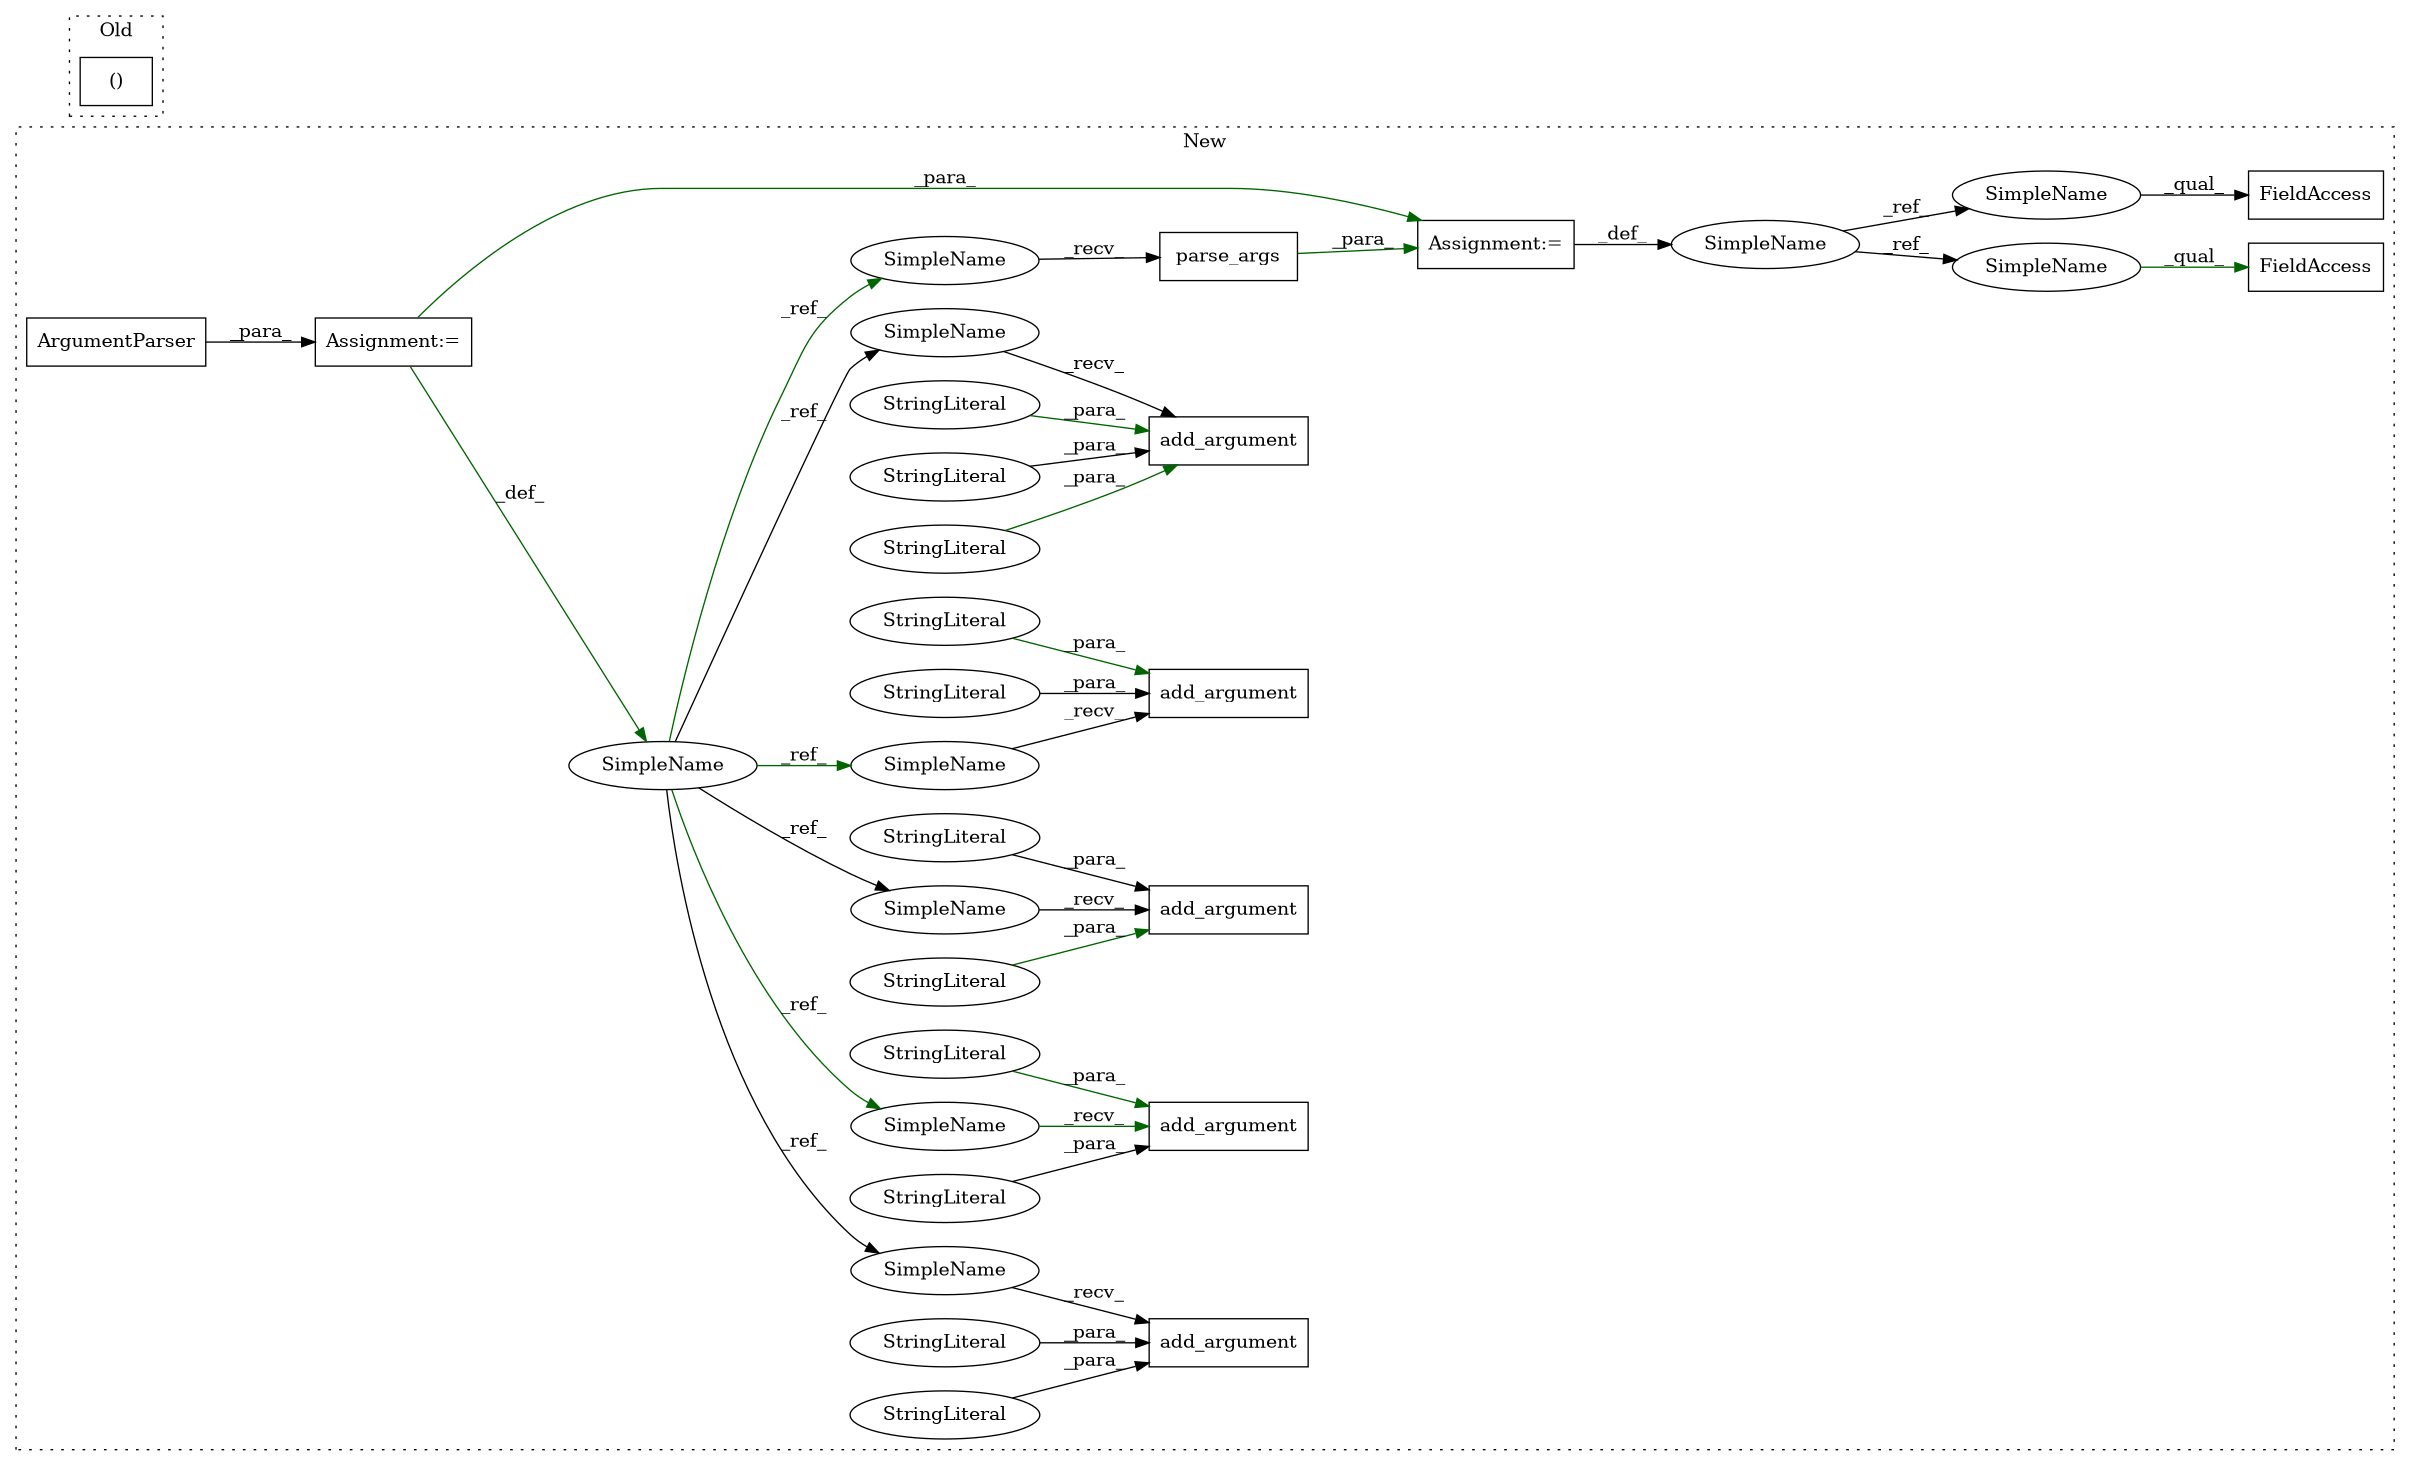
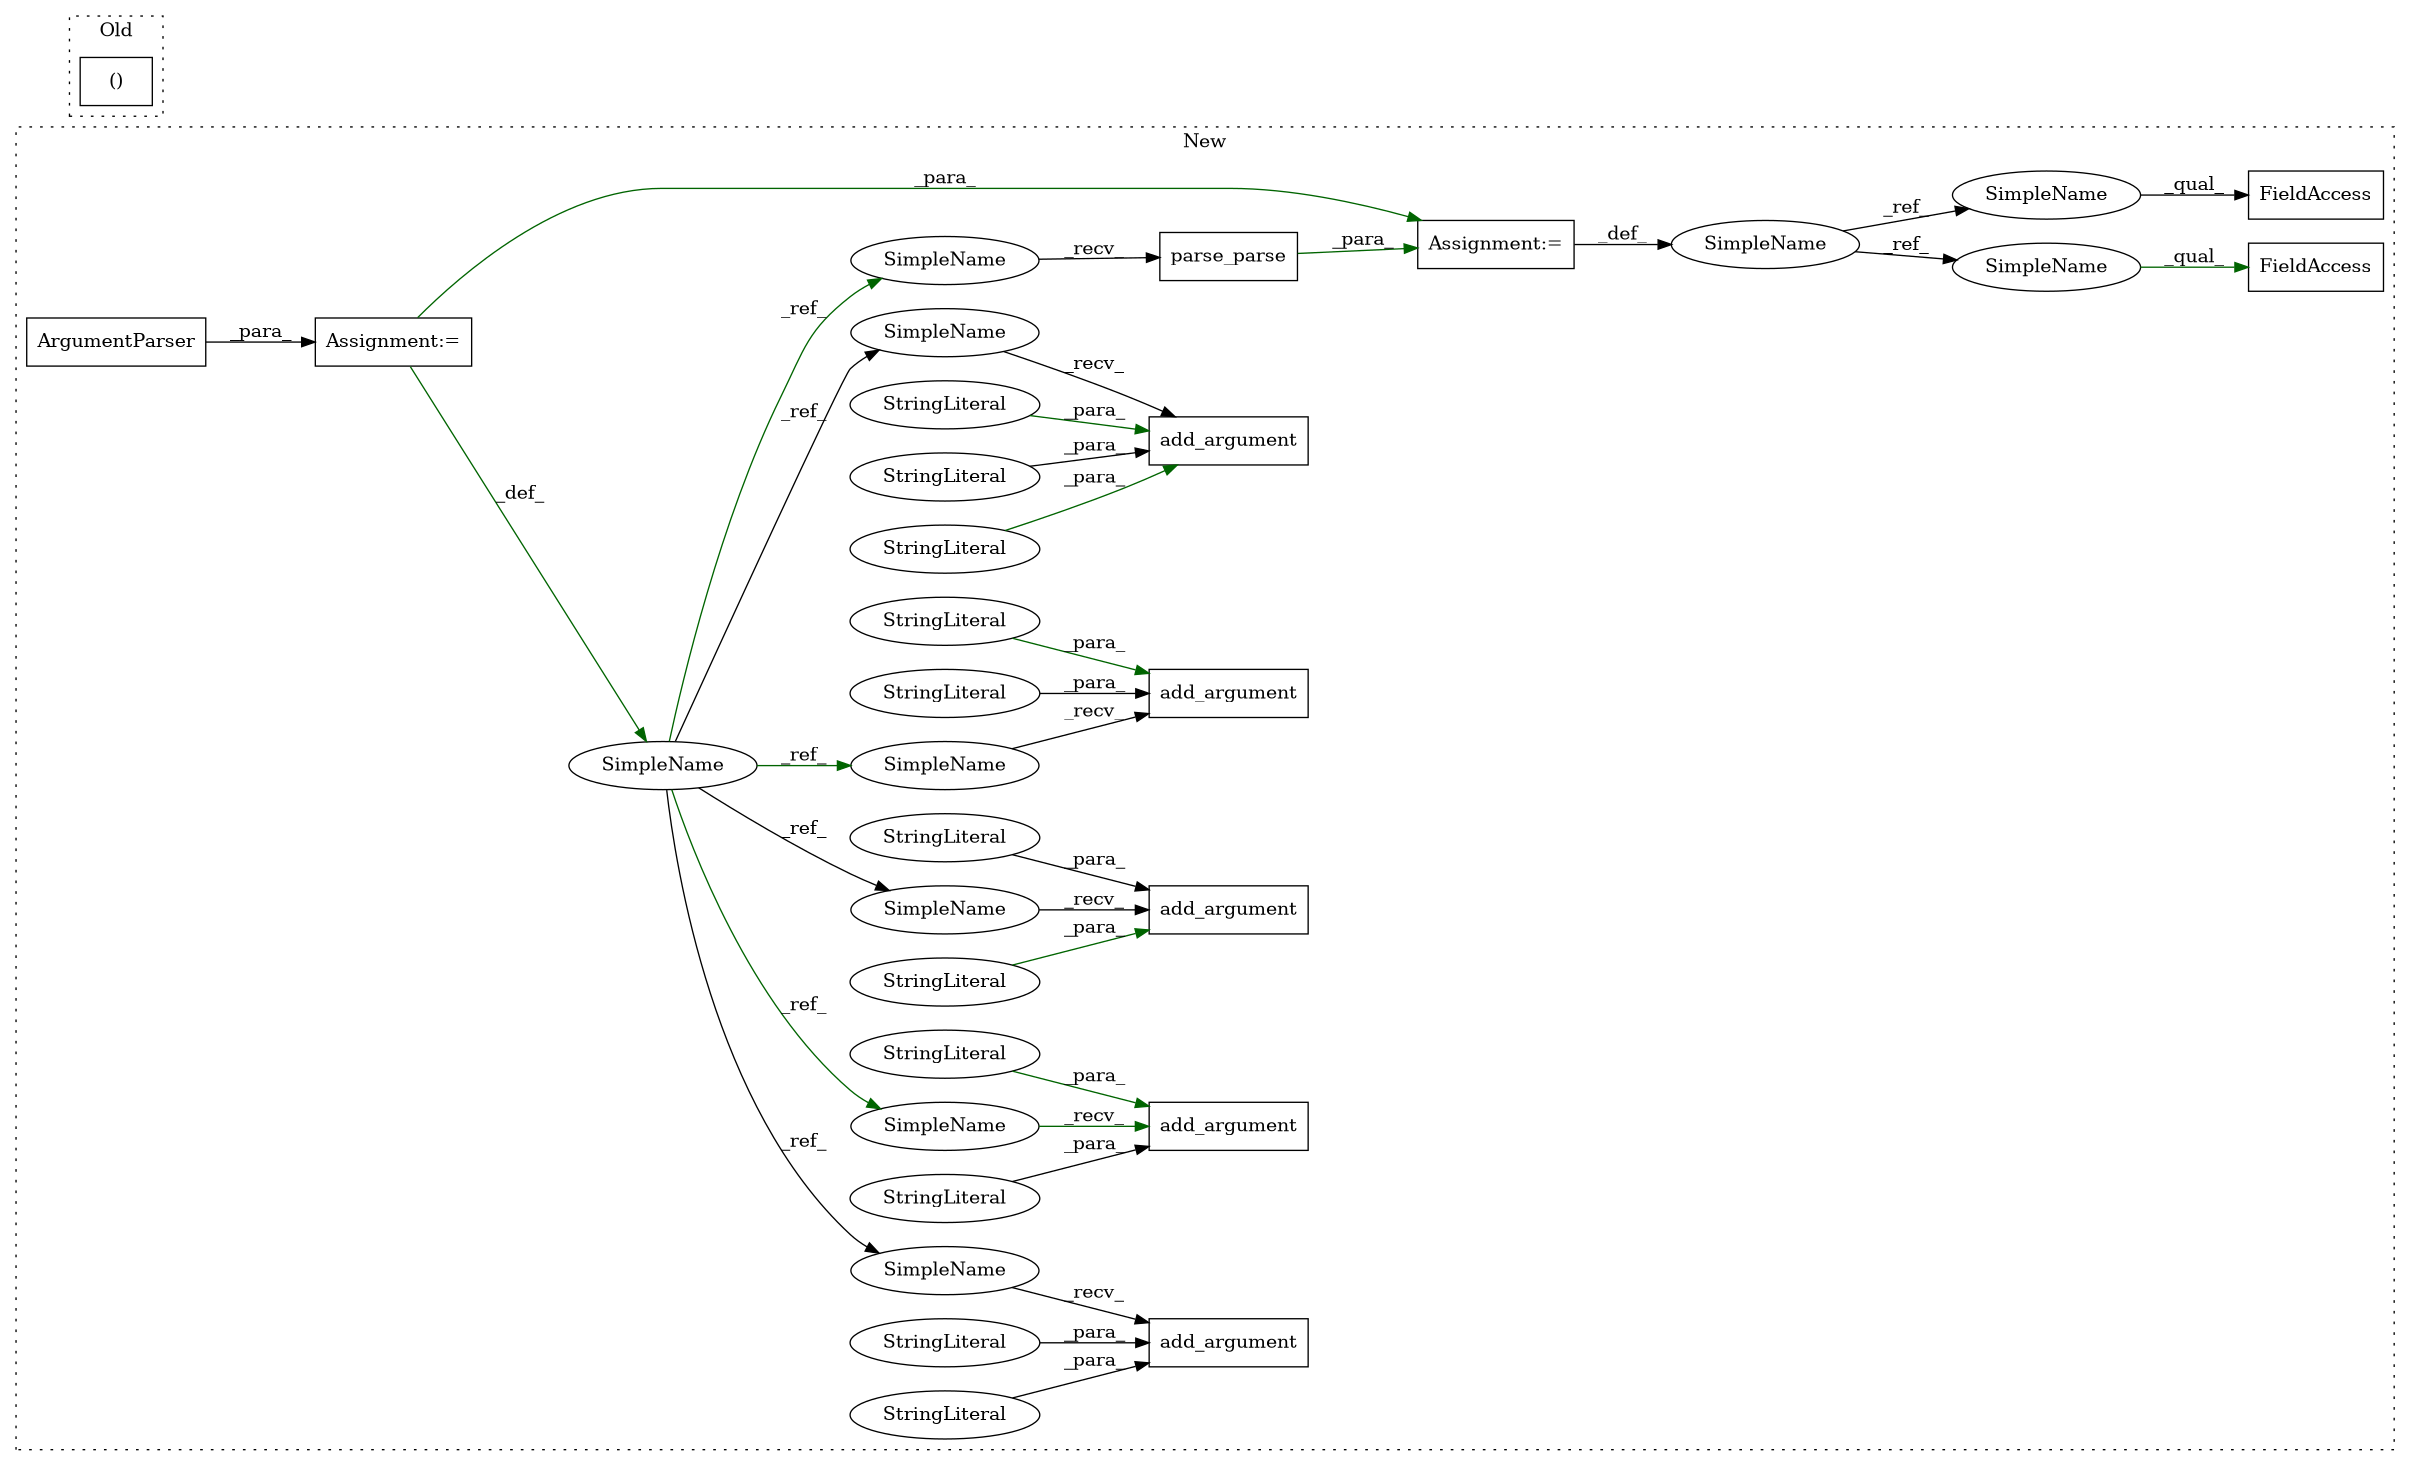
node "parse_args": label "parse_args" -> "parse_parse"
